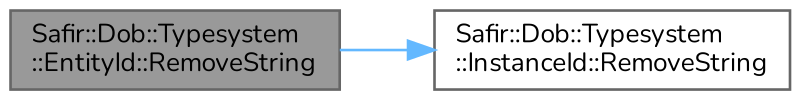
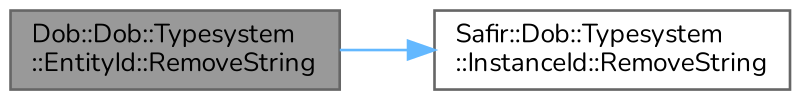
node "Safir::Dob::Typesystem ::EntityId::RemoveString": label "Safir::Dob::Typesystem ::EntityId::RemoveString" -> "Dob::Dob::Typesystem ::EntityId::RemoveString"
